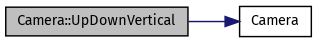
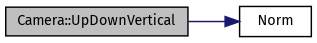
node "Camera": label "Camera" -> "Norm"
